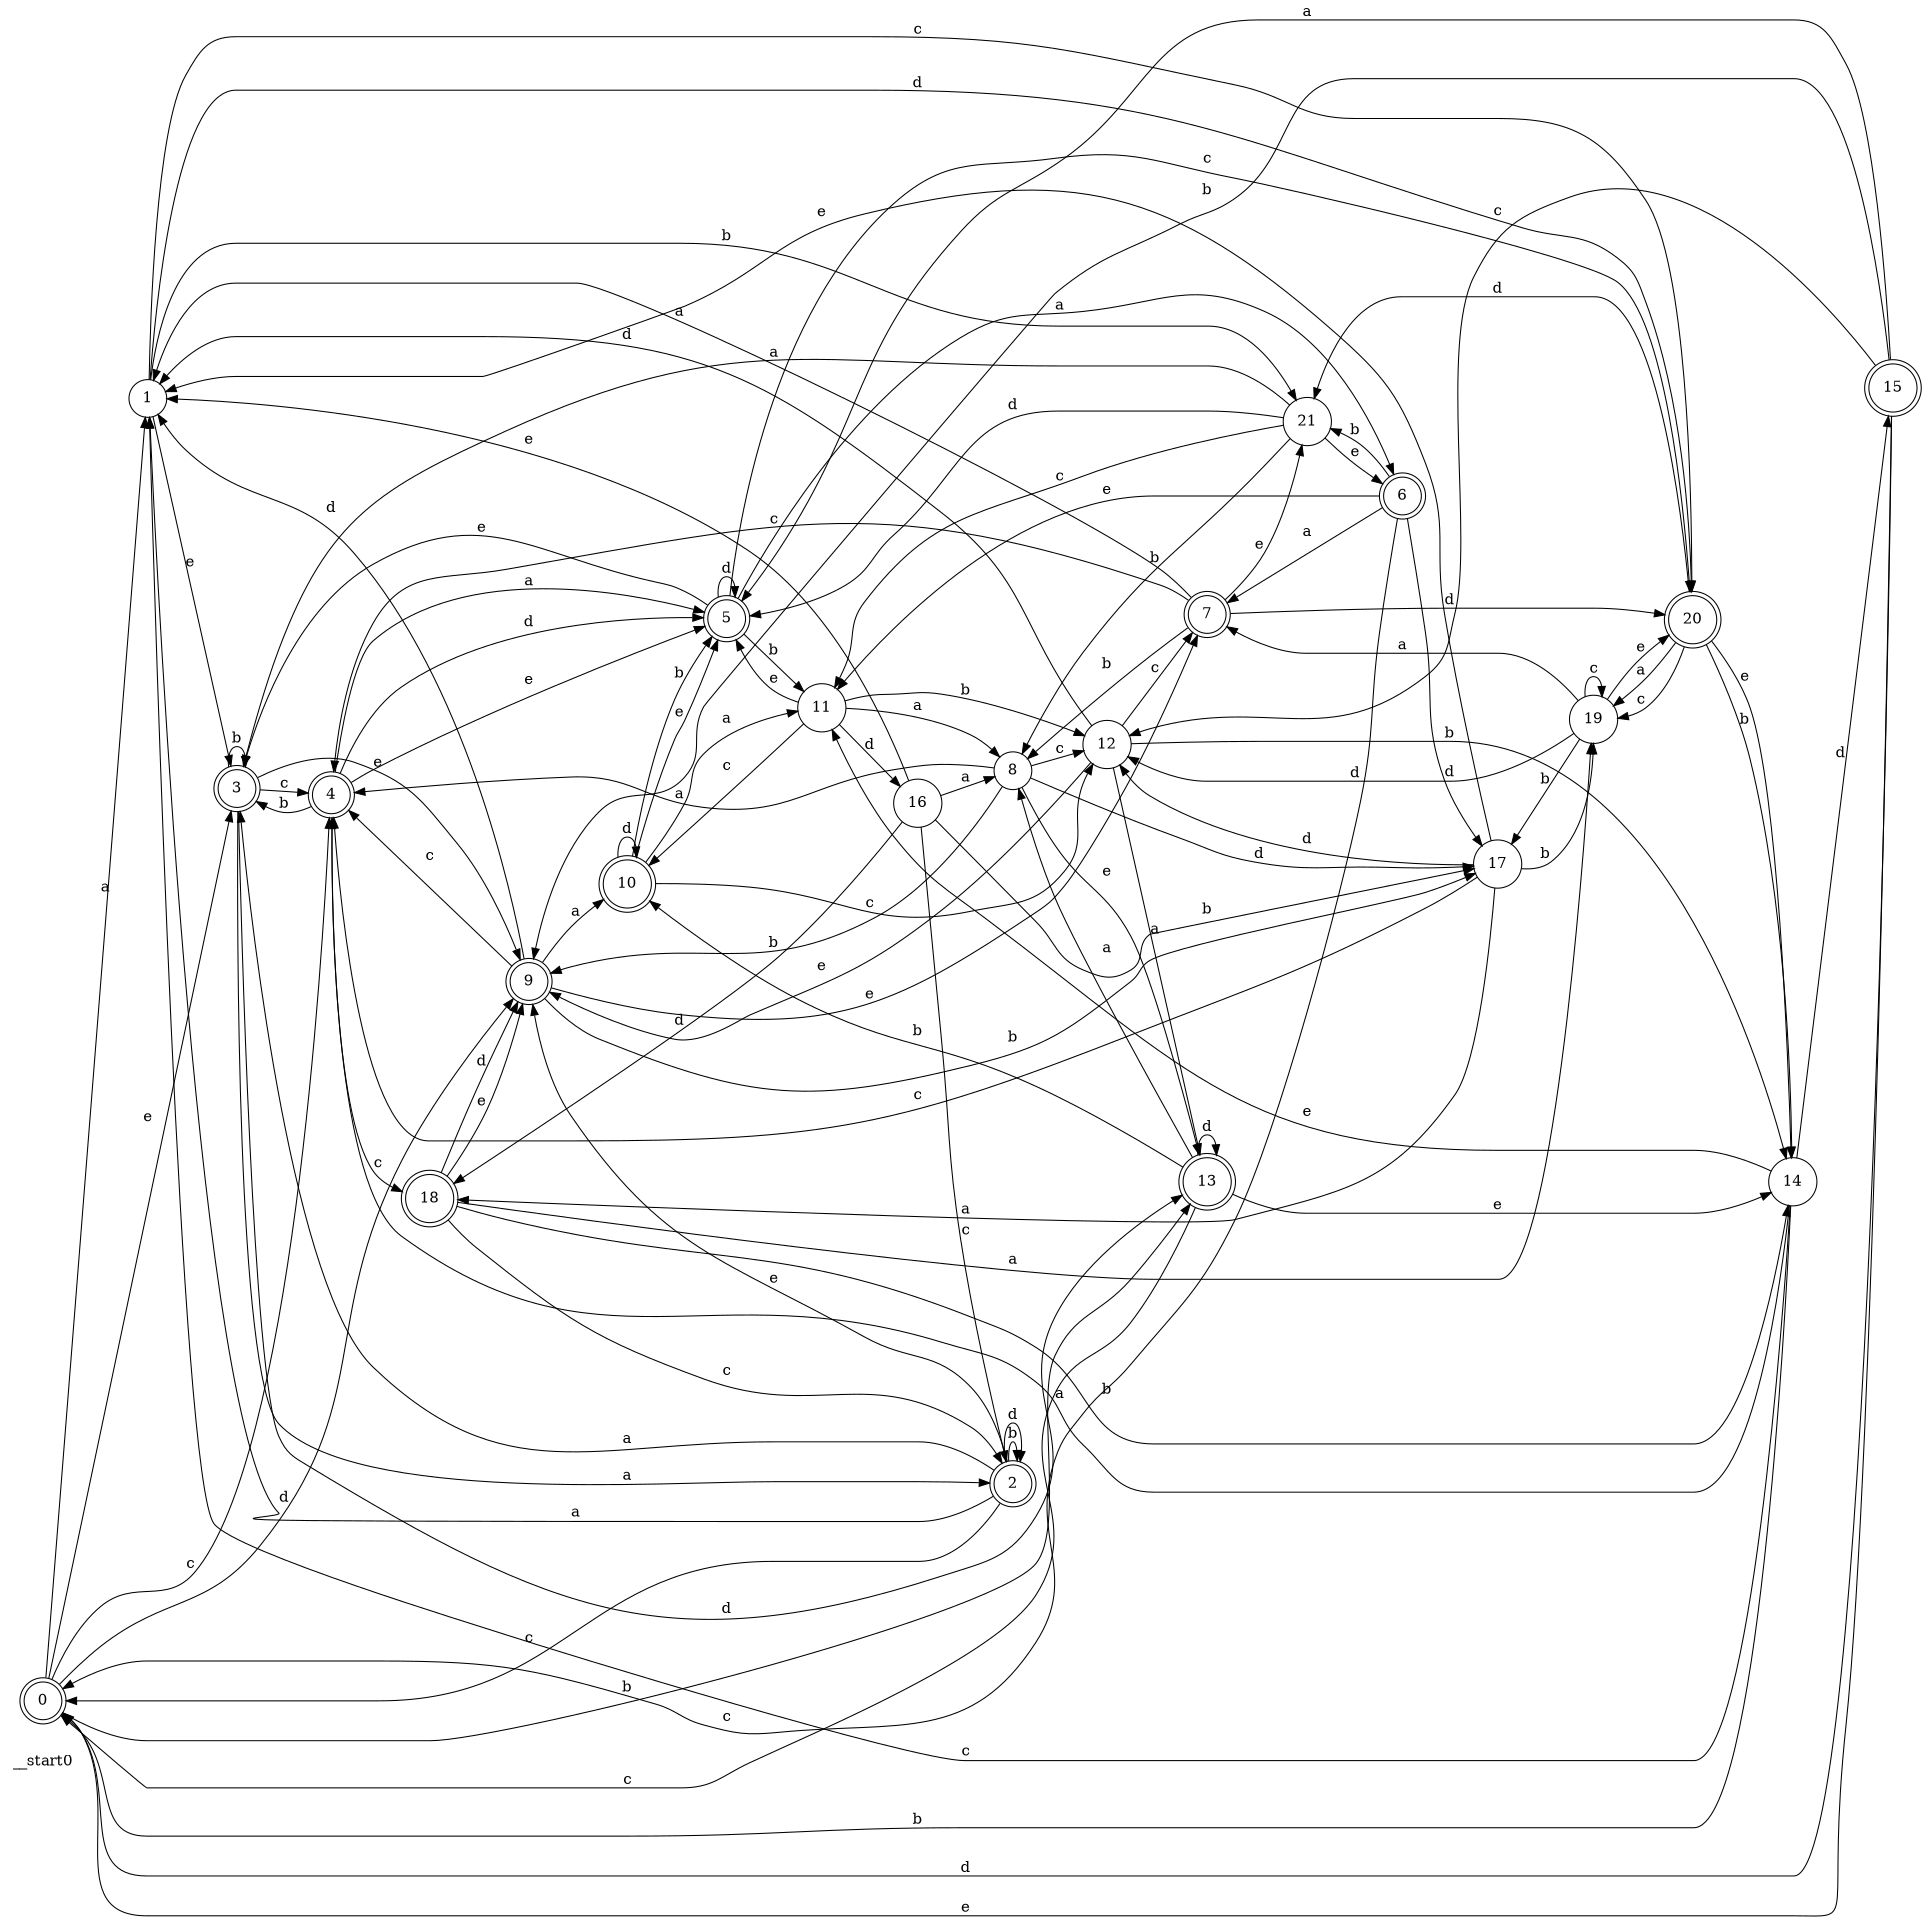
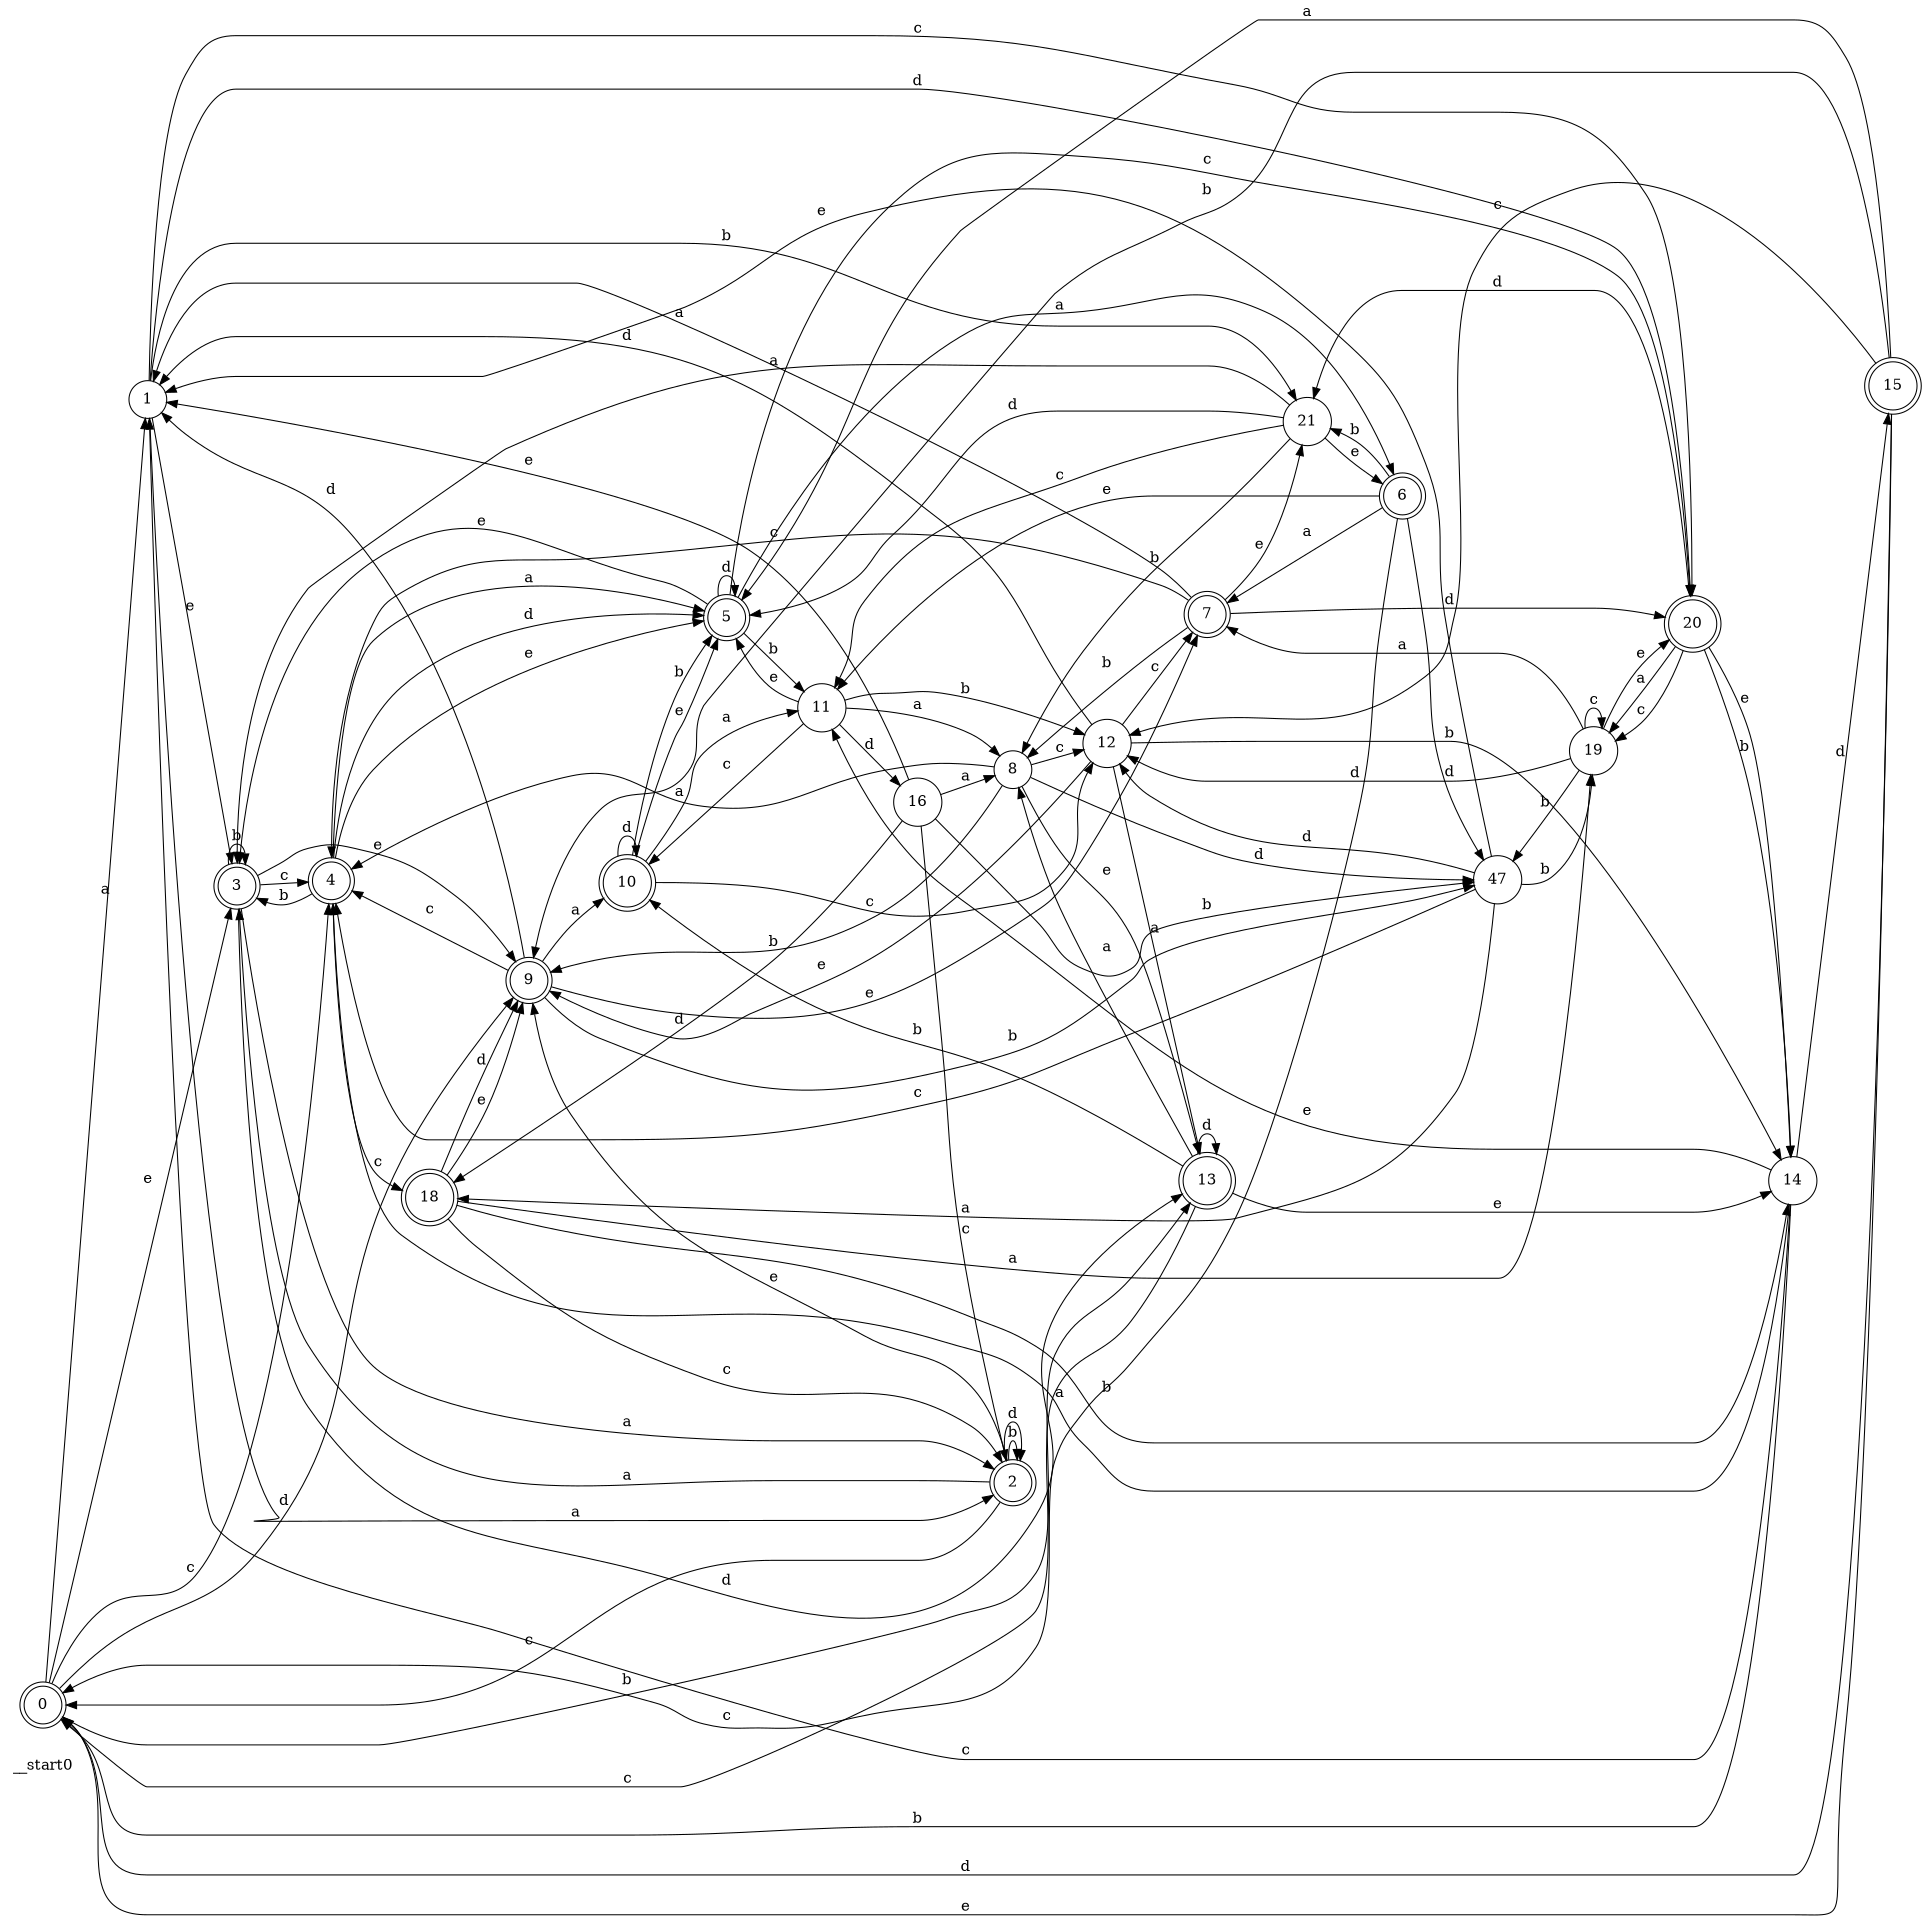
node "17": label "17" -> "47"
edge "2" -> "1": reversed
